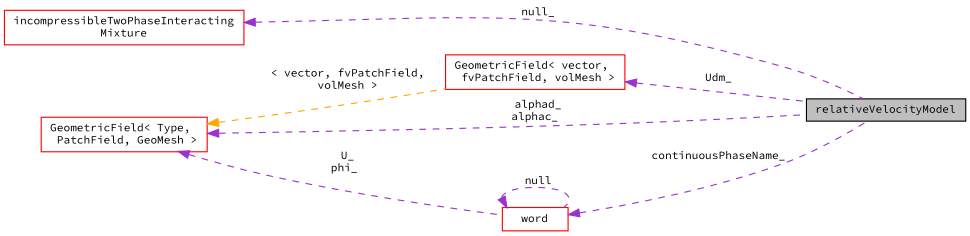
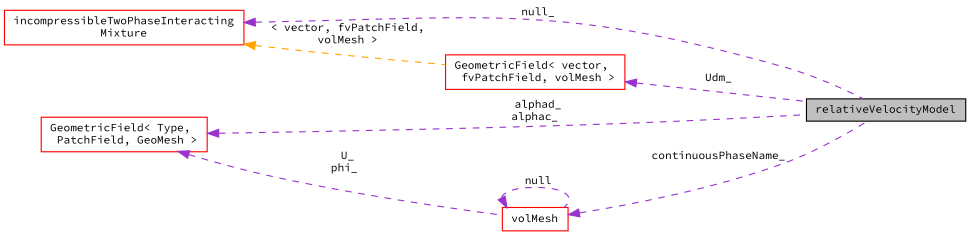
edge "GeometricField< vector, fvPatchField, volMesh >" -> "GeometricField< Type, PatchField, GeoMesh >": now "GeometricField< vector, fvPatchField, volMesh >" -> "incompressibleTwoPhaseInteracting Mixture"
node "word": label "word" -> "volMesh"
